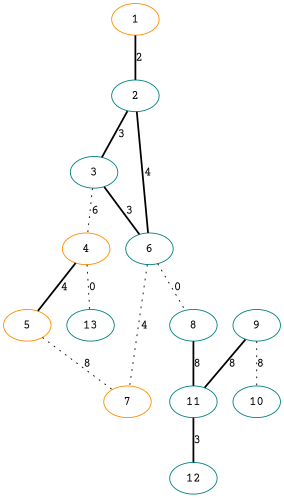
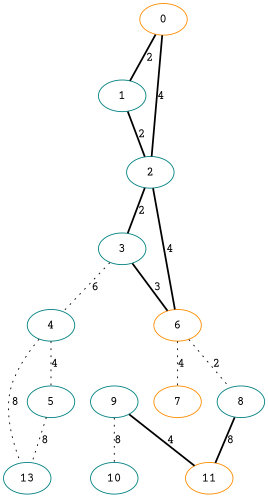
node "1": color darkorange -> teal
node "0": added
edge "2" -- "3": label "3" -> "2"
node "4": color darkorange -> teal
node "6": color teal -> darkorange
edge "4" -- "5": style bold -> dotted
edge "4" -- "13": label "0" -> "8"
edge "6" -- "8": label "0" -> "2"
node "5": color darkorange -> teal
edge "5" -- "7": now "5" -- "13"
edge "9" -- "11": label "8" -> "4"
node "11": color teal -> darkorange
node "12": removed
